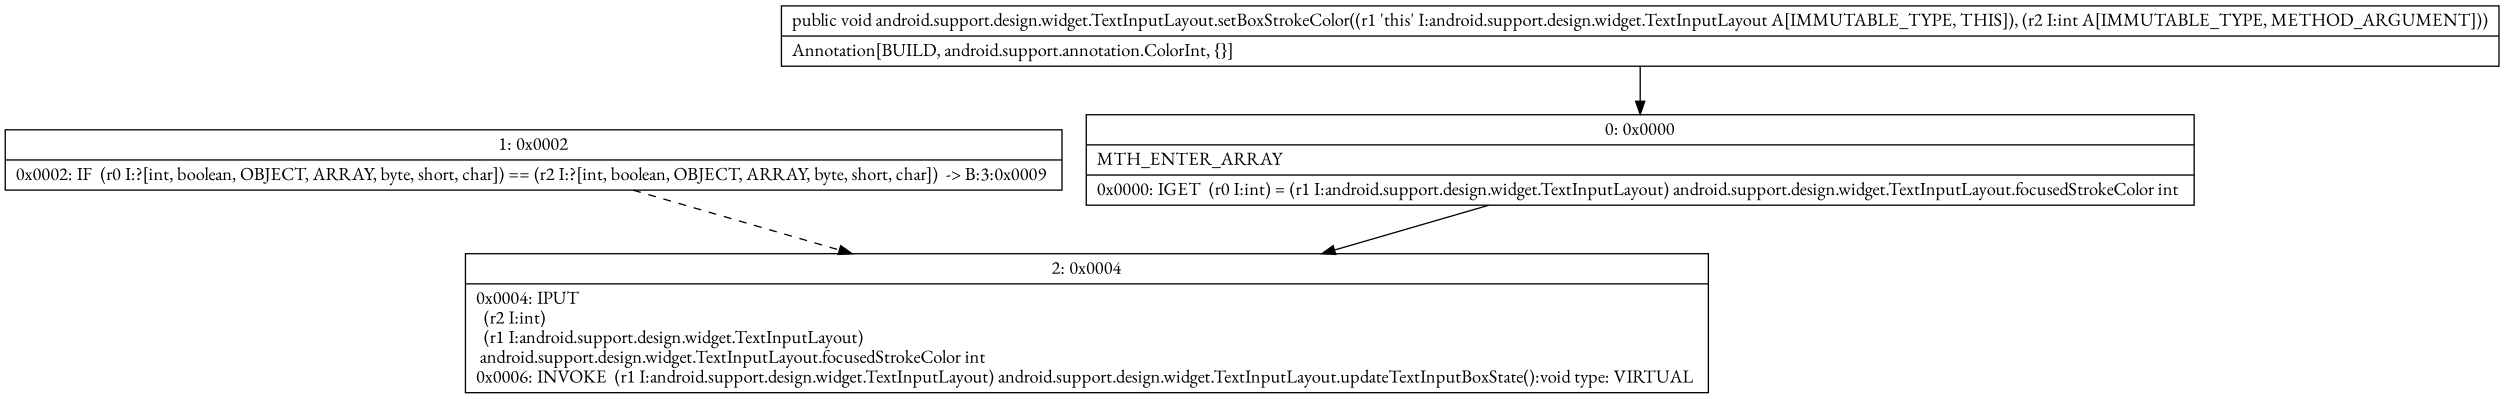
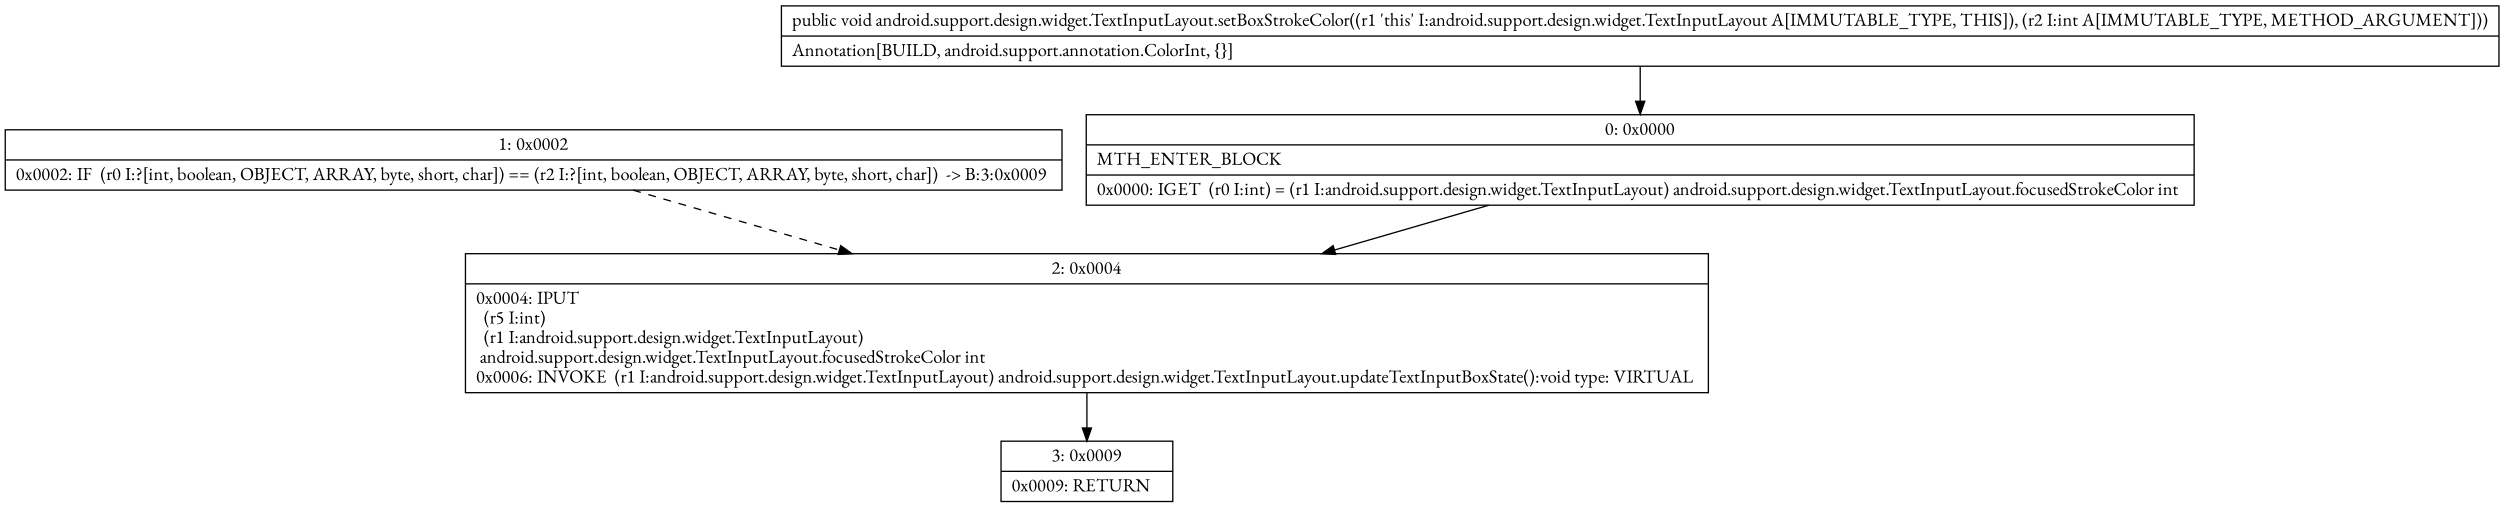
node "0: 0x0000": text "MTH_ENTER_ARRAY" -> "MTH_ENTER_BLOCK"
node "2: 0x0004": text "(r2 I:int)" -> "(r5 I:int)"
node "3: 0x0009": added
